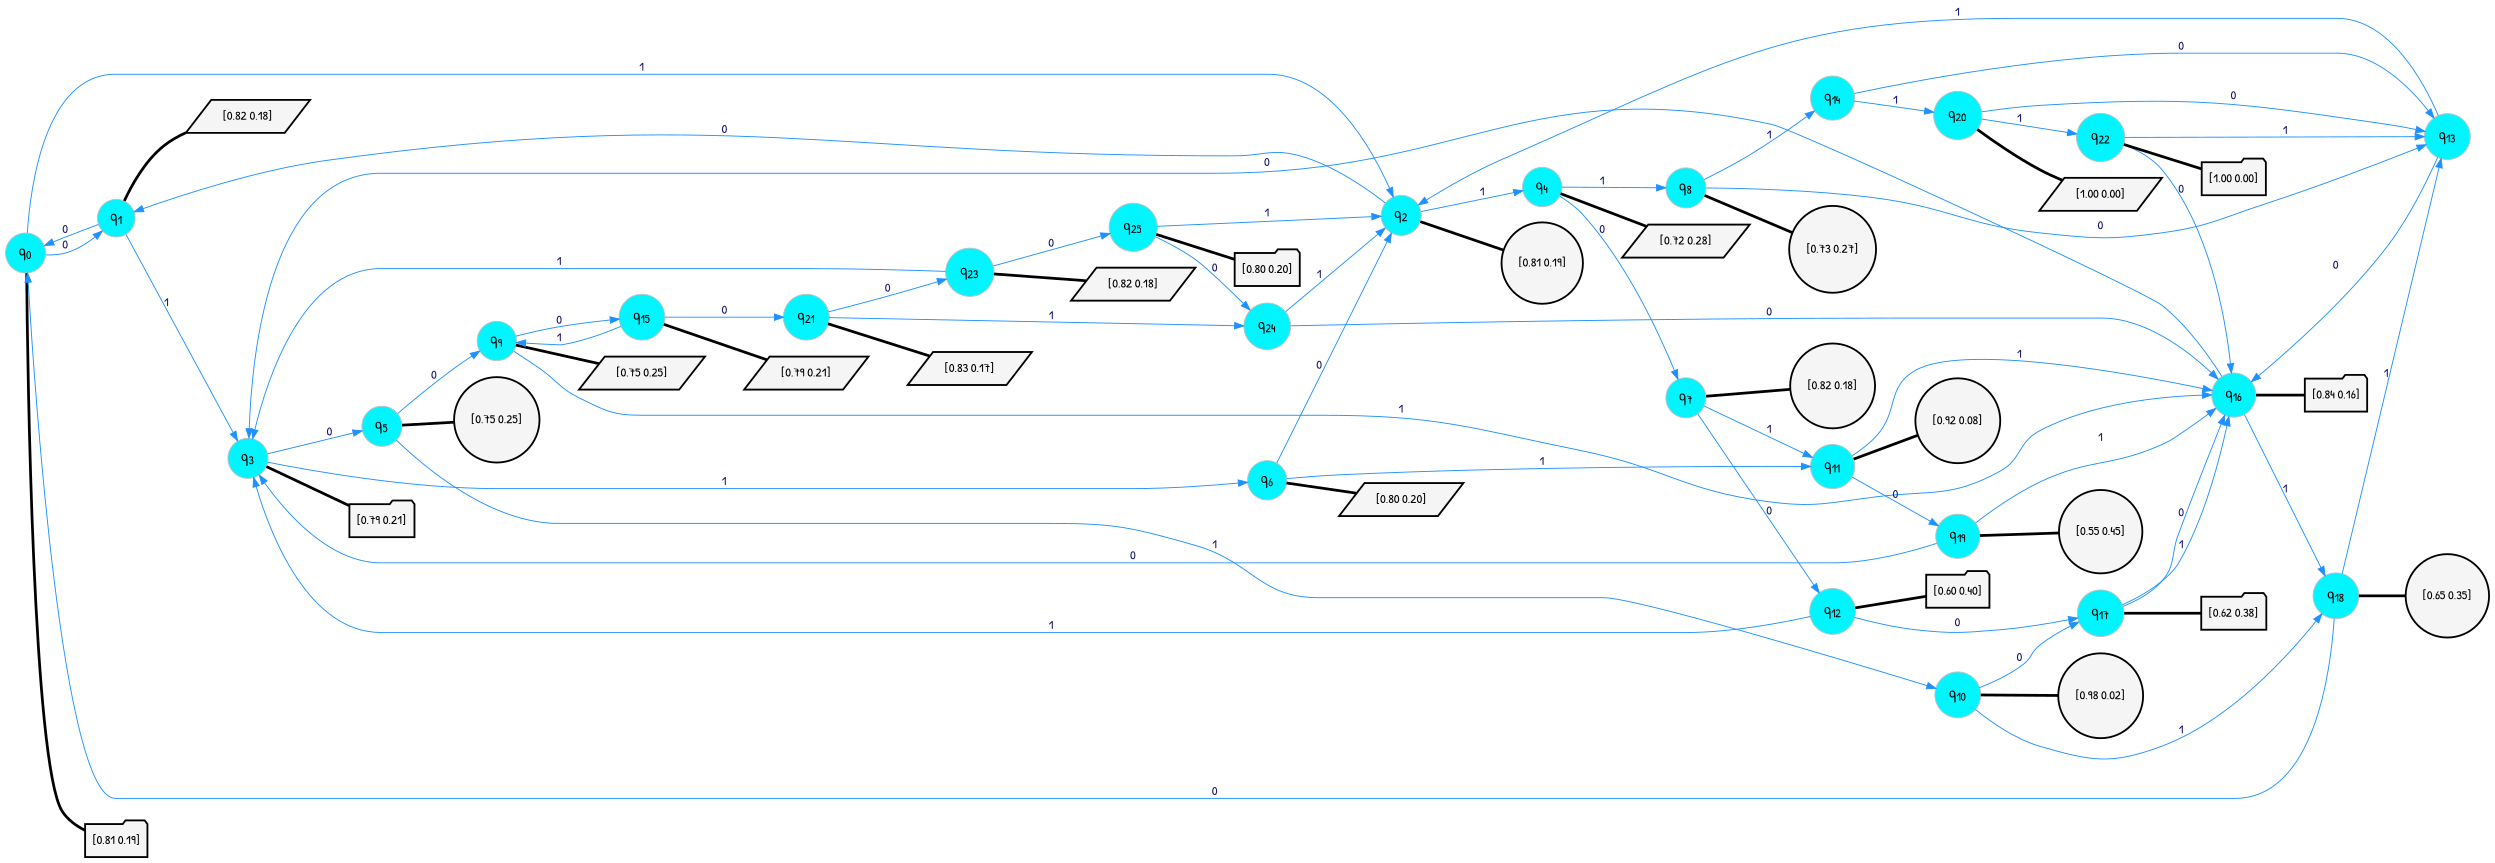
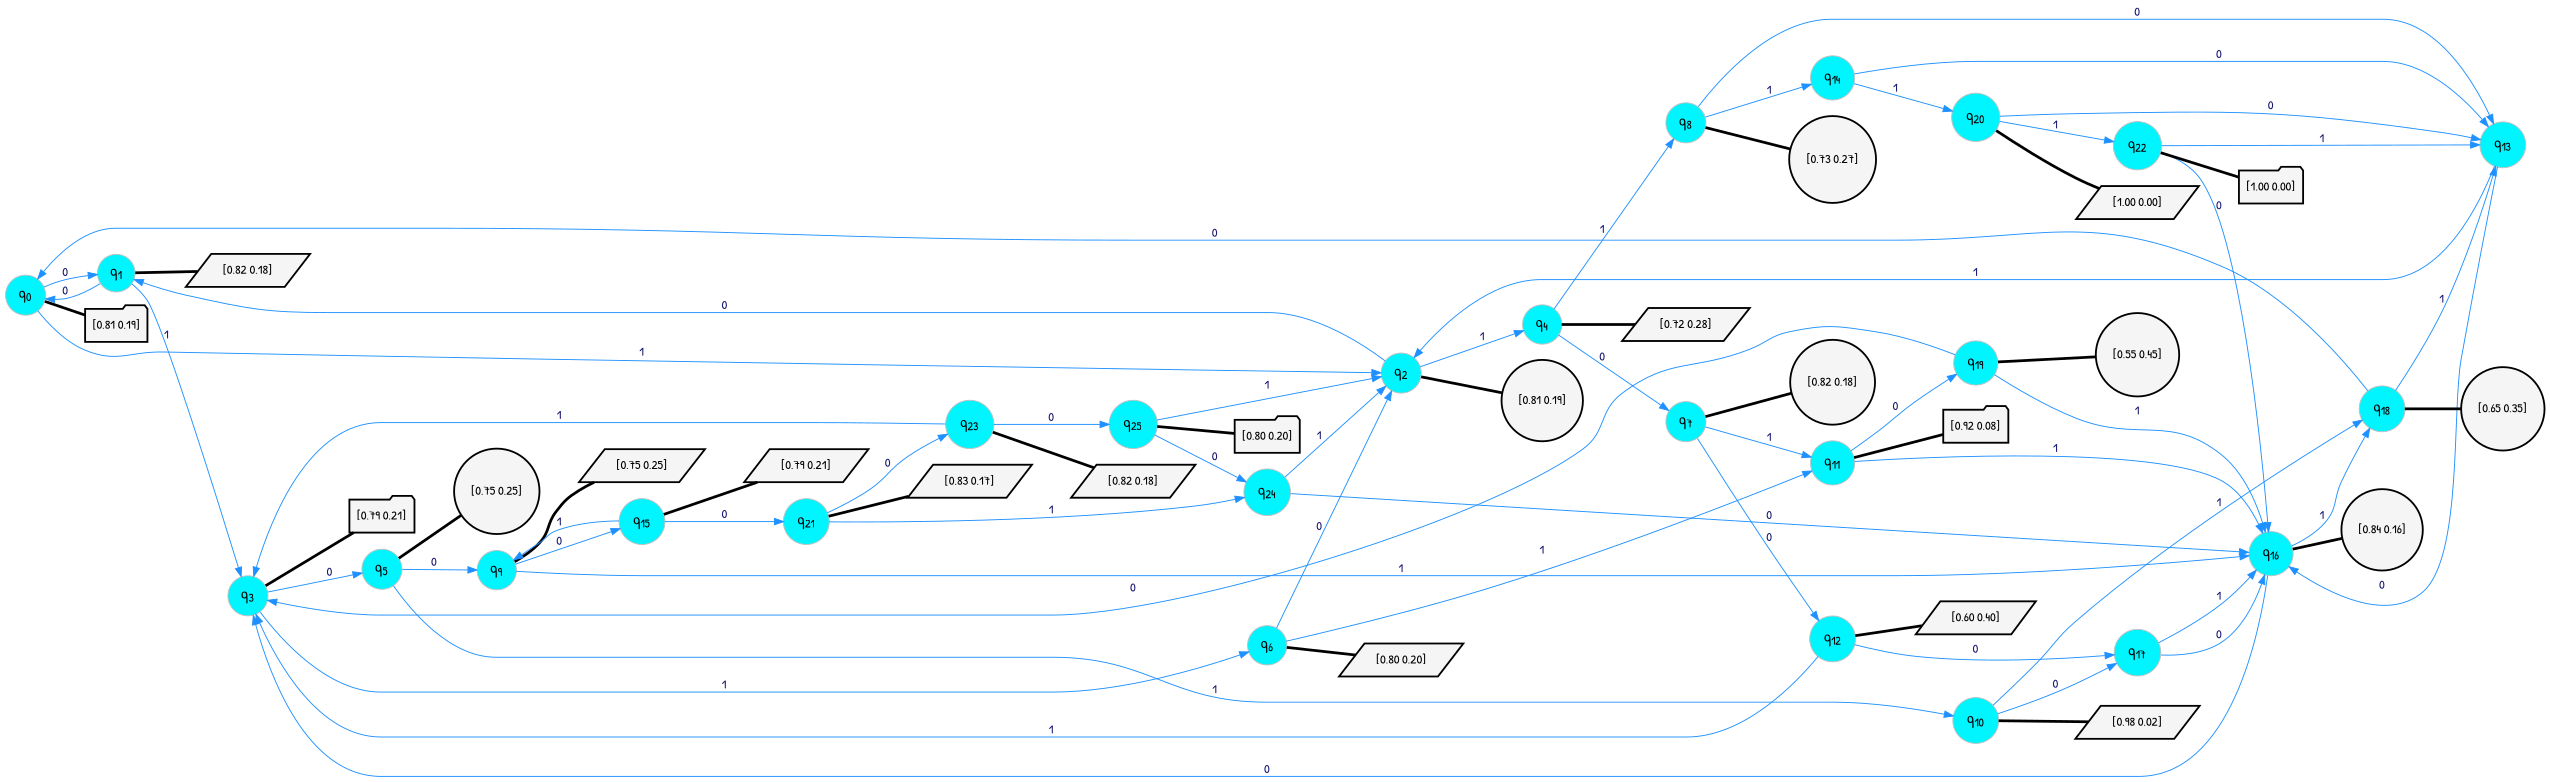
node "[0.84 0.16]": shape folder -> circle
node "[0.92 0.08]": shape circle -> folder
node "[0.60 0.40]": shape folder -> parallelogram
node "[0.62 0.38]": removed
node "[0.98 0.02]": shape circle -> parallelogram
